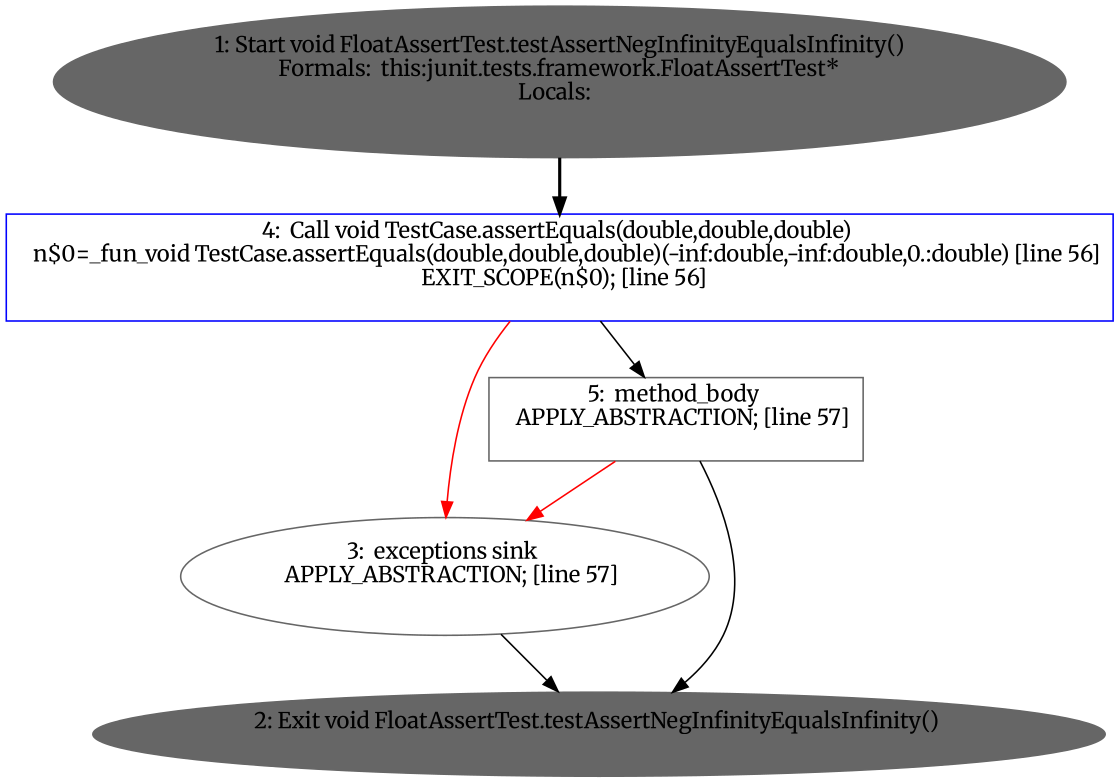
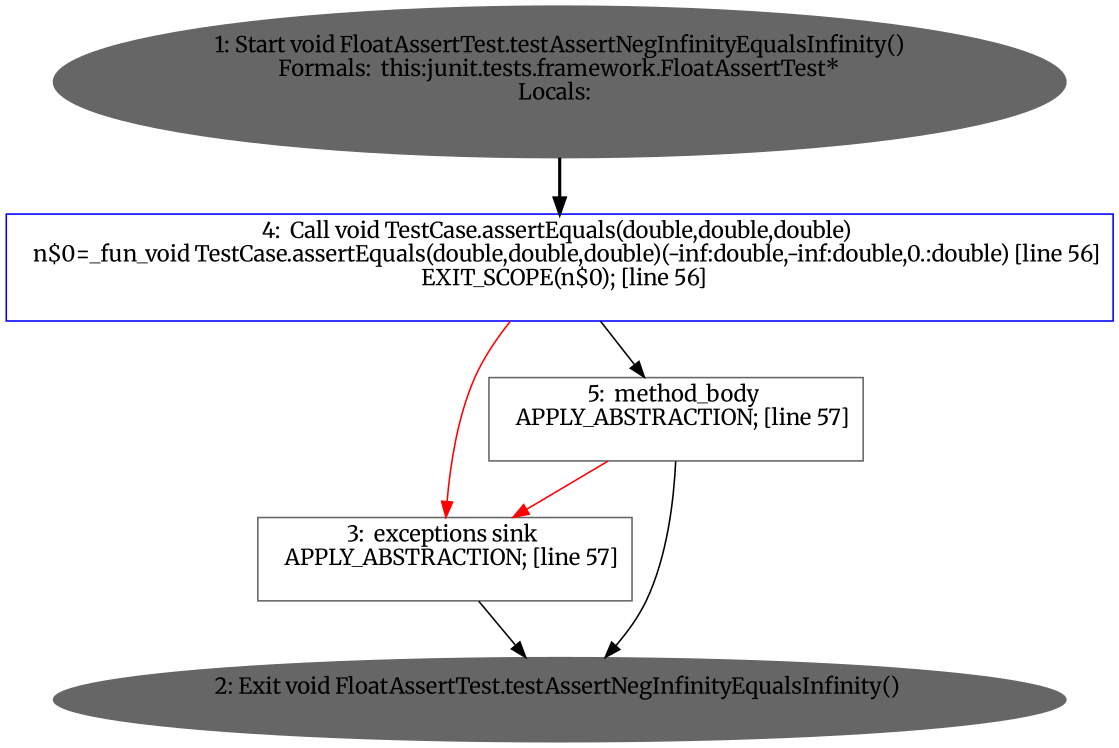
node "3:  exceptions sink APPLY_ABSTRACTION; [line 57]": shape ellipse -> box
